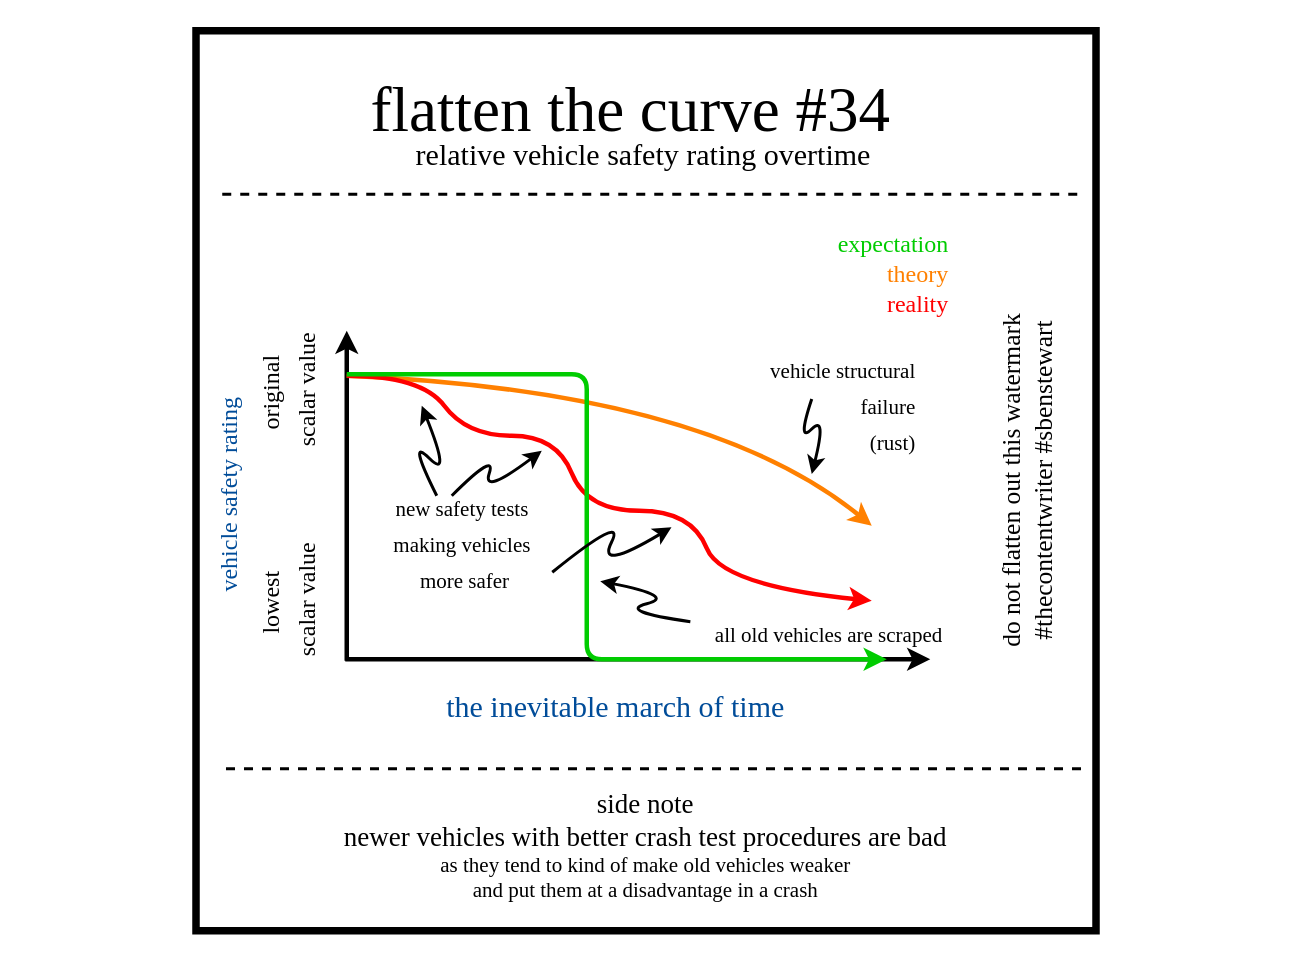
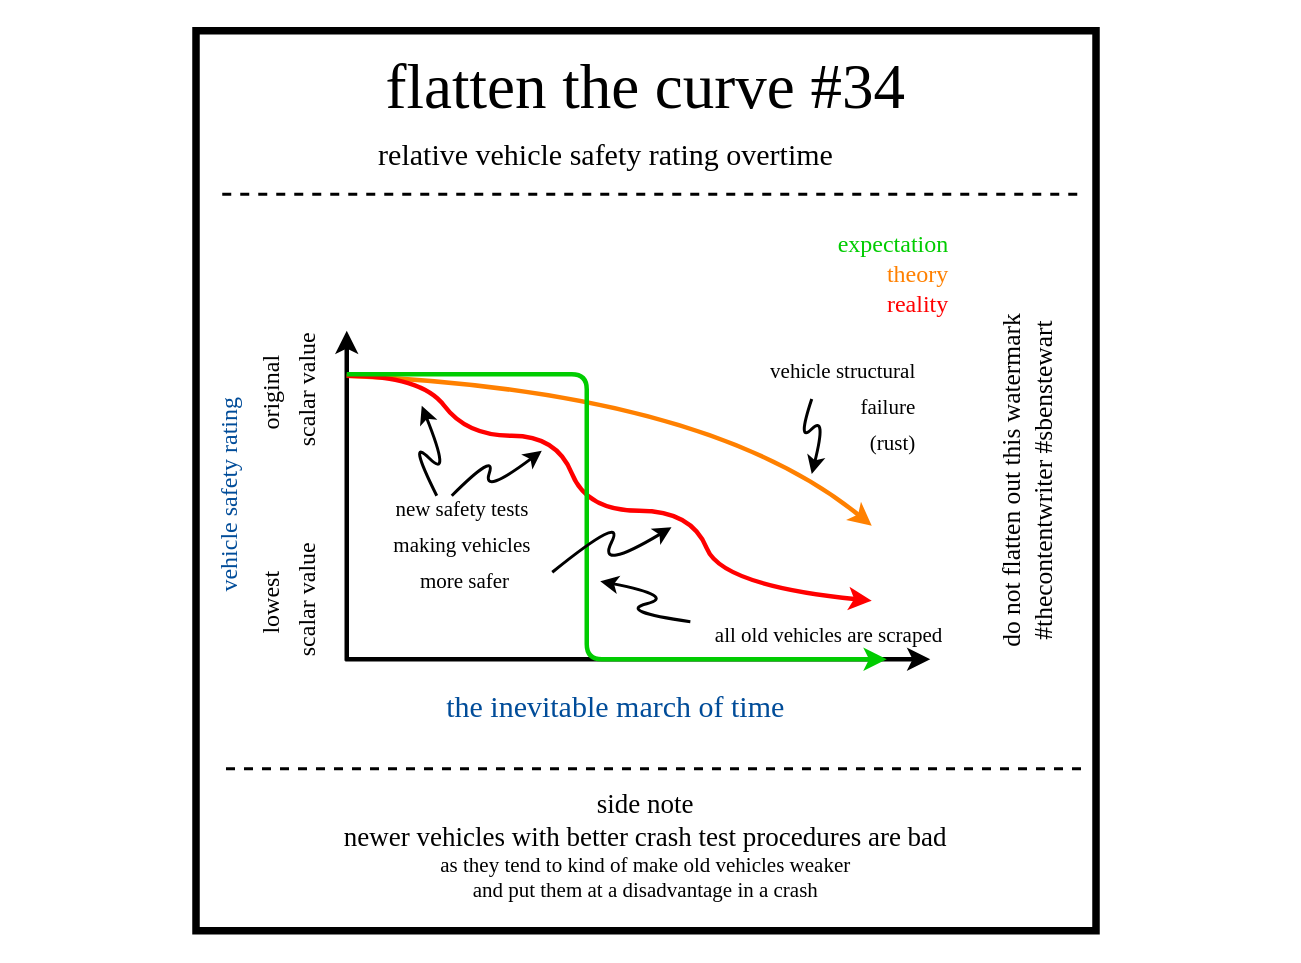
node "flatten the curve #34": moved (631, 110) -> (646, 88)
node "relative vehicle safety rating overtime": moved (644, 154) -> (606, 154)
